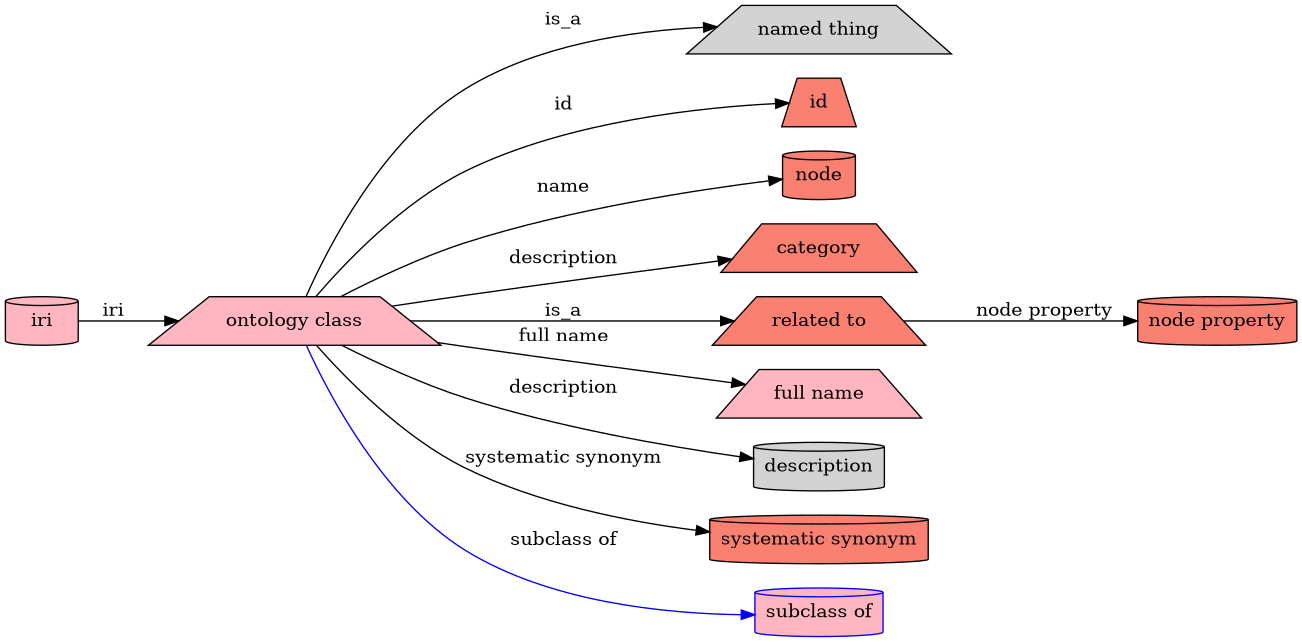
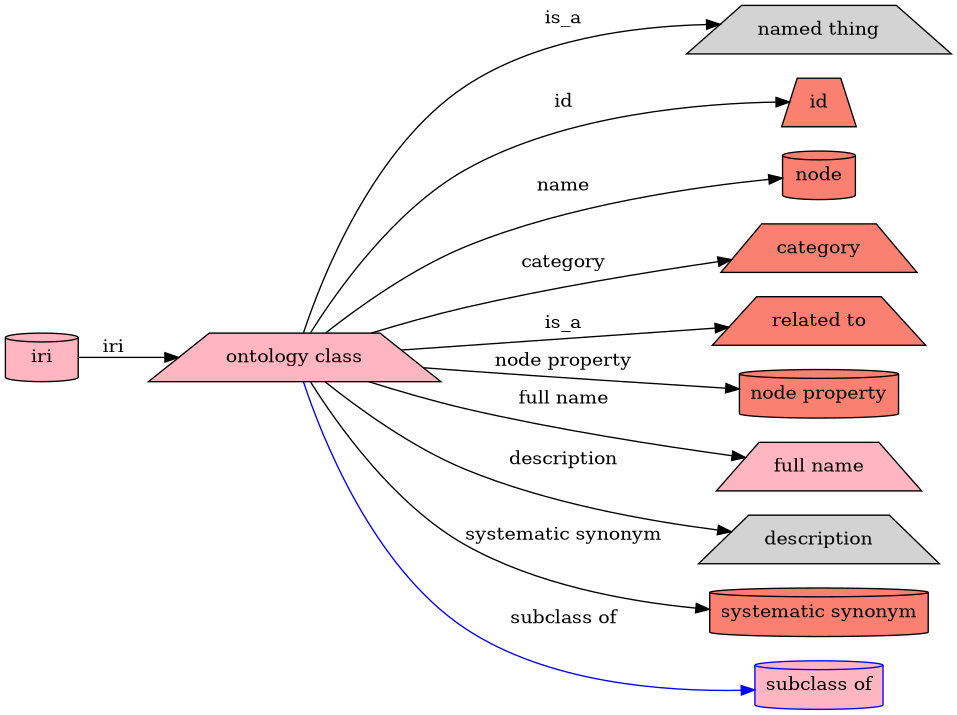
edge "ontology class" -> "category": label "description" -> "category"
edge "related to" -> "node property": now "ontology class" -> "node property"
node "description": shape cylinder -> trapezium
